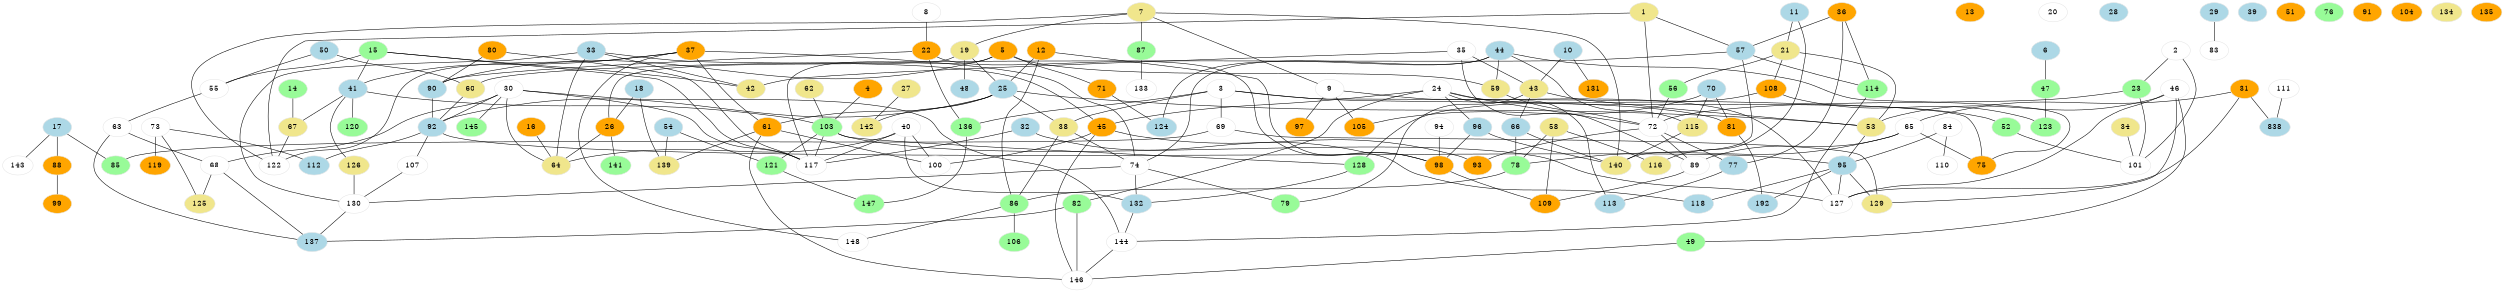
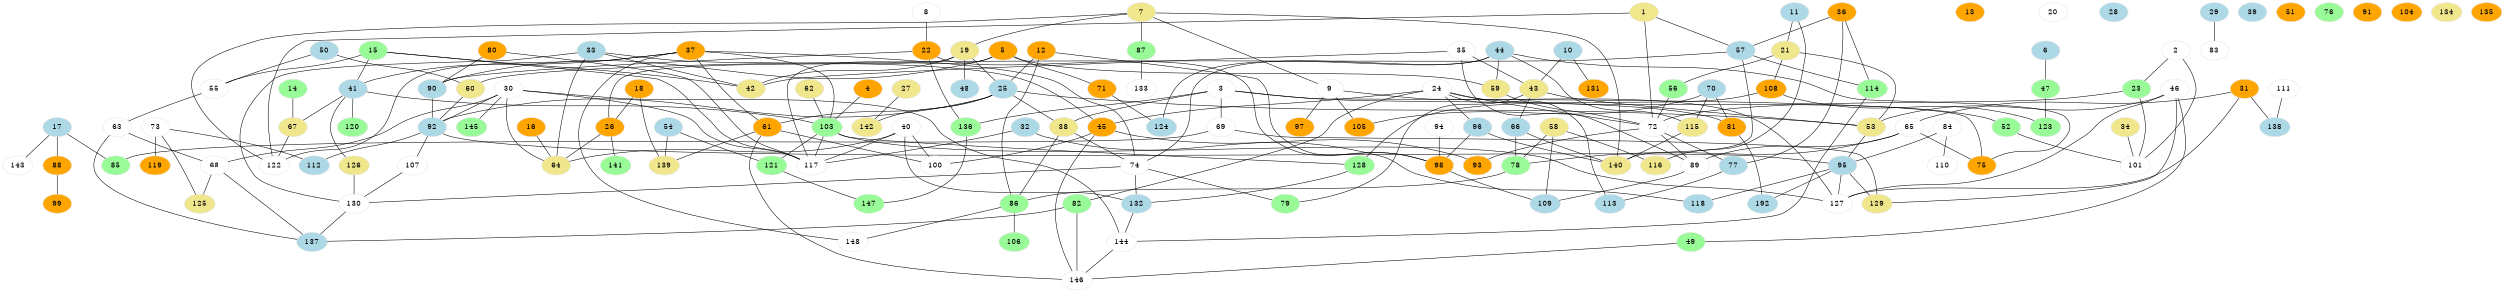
edge "37" -- "103": added
edge "19" -- "42": added
node "18": fillcolor lightblue -> orange
node "838": label "838" -> "138"
node "109": fillcolor orange -> lightblue
